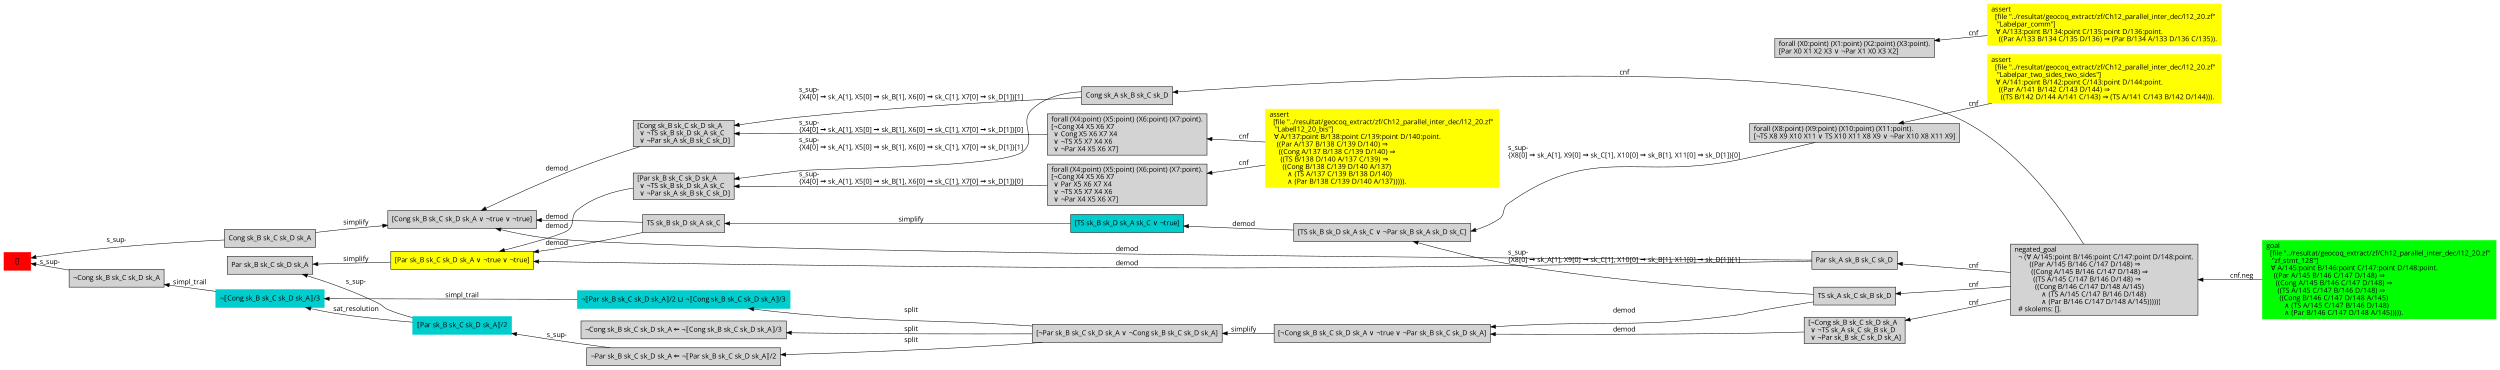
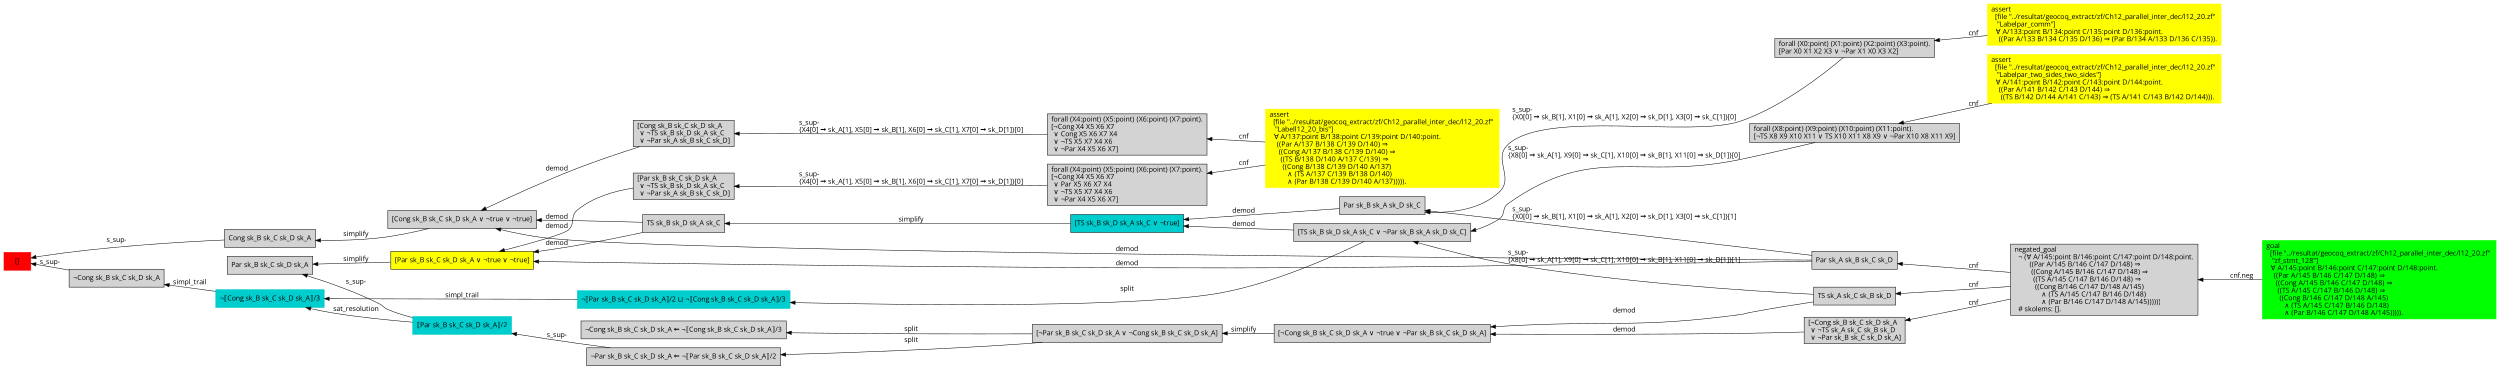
node "Cong sk_A sk_B sk_C sk_D": removed
node "Par sk_B sk_A sk_D sk_C": added
edge "Cong sk_B sk_C sk_D sk_A" -> "[Cong sk_B sk_C sk_D sk_A ∨ ¬true ∨ ¬true]": reversed
edge "[¬Par sk_B sk_C sk_D sk_A ∨ ¬Cong sk_B sk_C sk_D sk_A]" -> "¬⟦Par sk_B sk_C sk_D sk_A⟧/2 ⊔ ¬⟦Cong sk_B sk_C sk_D sk_A⟧/3": now "[TS sk_B sk_D sk_A sk_C ∨ ¬Par sk_B sk_A sk_D sk_C]" -> "¬⟦Par sk_B sk_C sk_D sk_A⟧/2 ⊔ ¬⟦Cong sk_B sk_C sk_D sk_A⟧/3"
